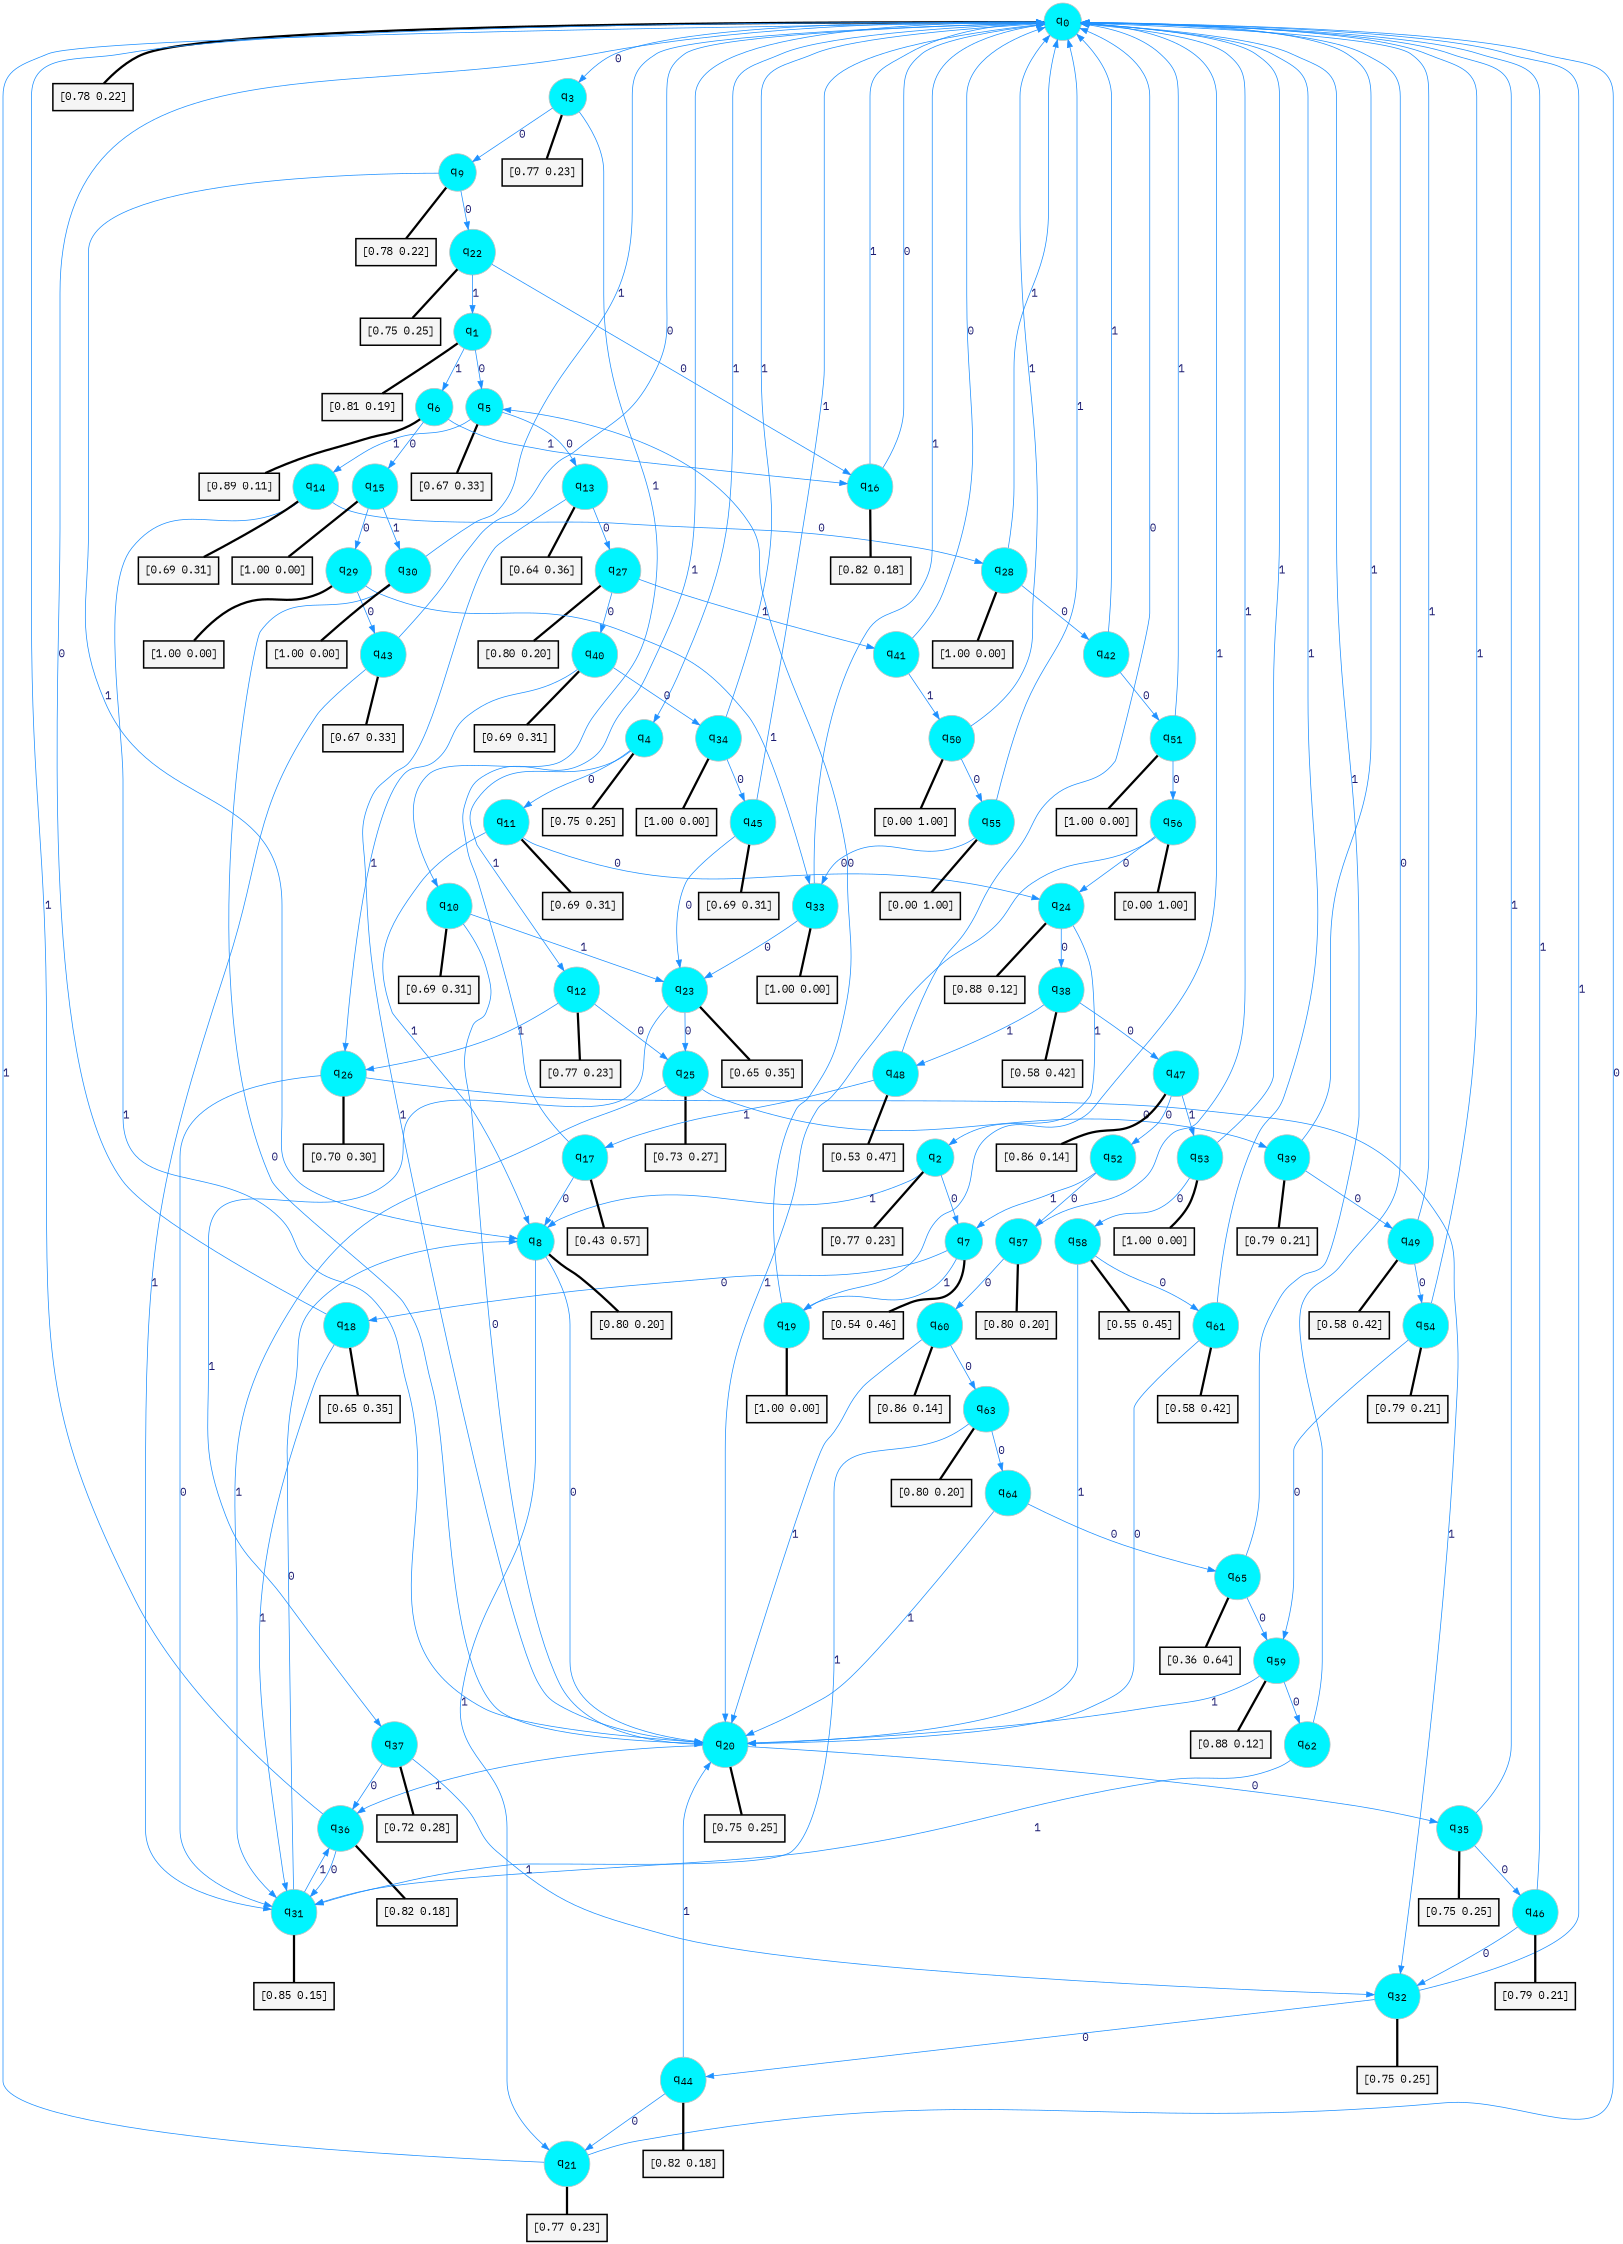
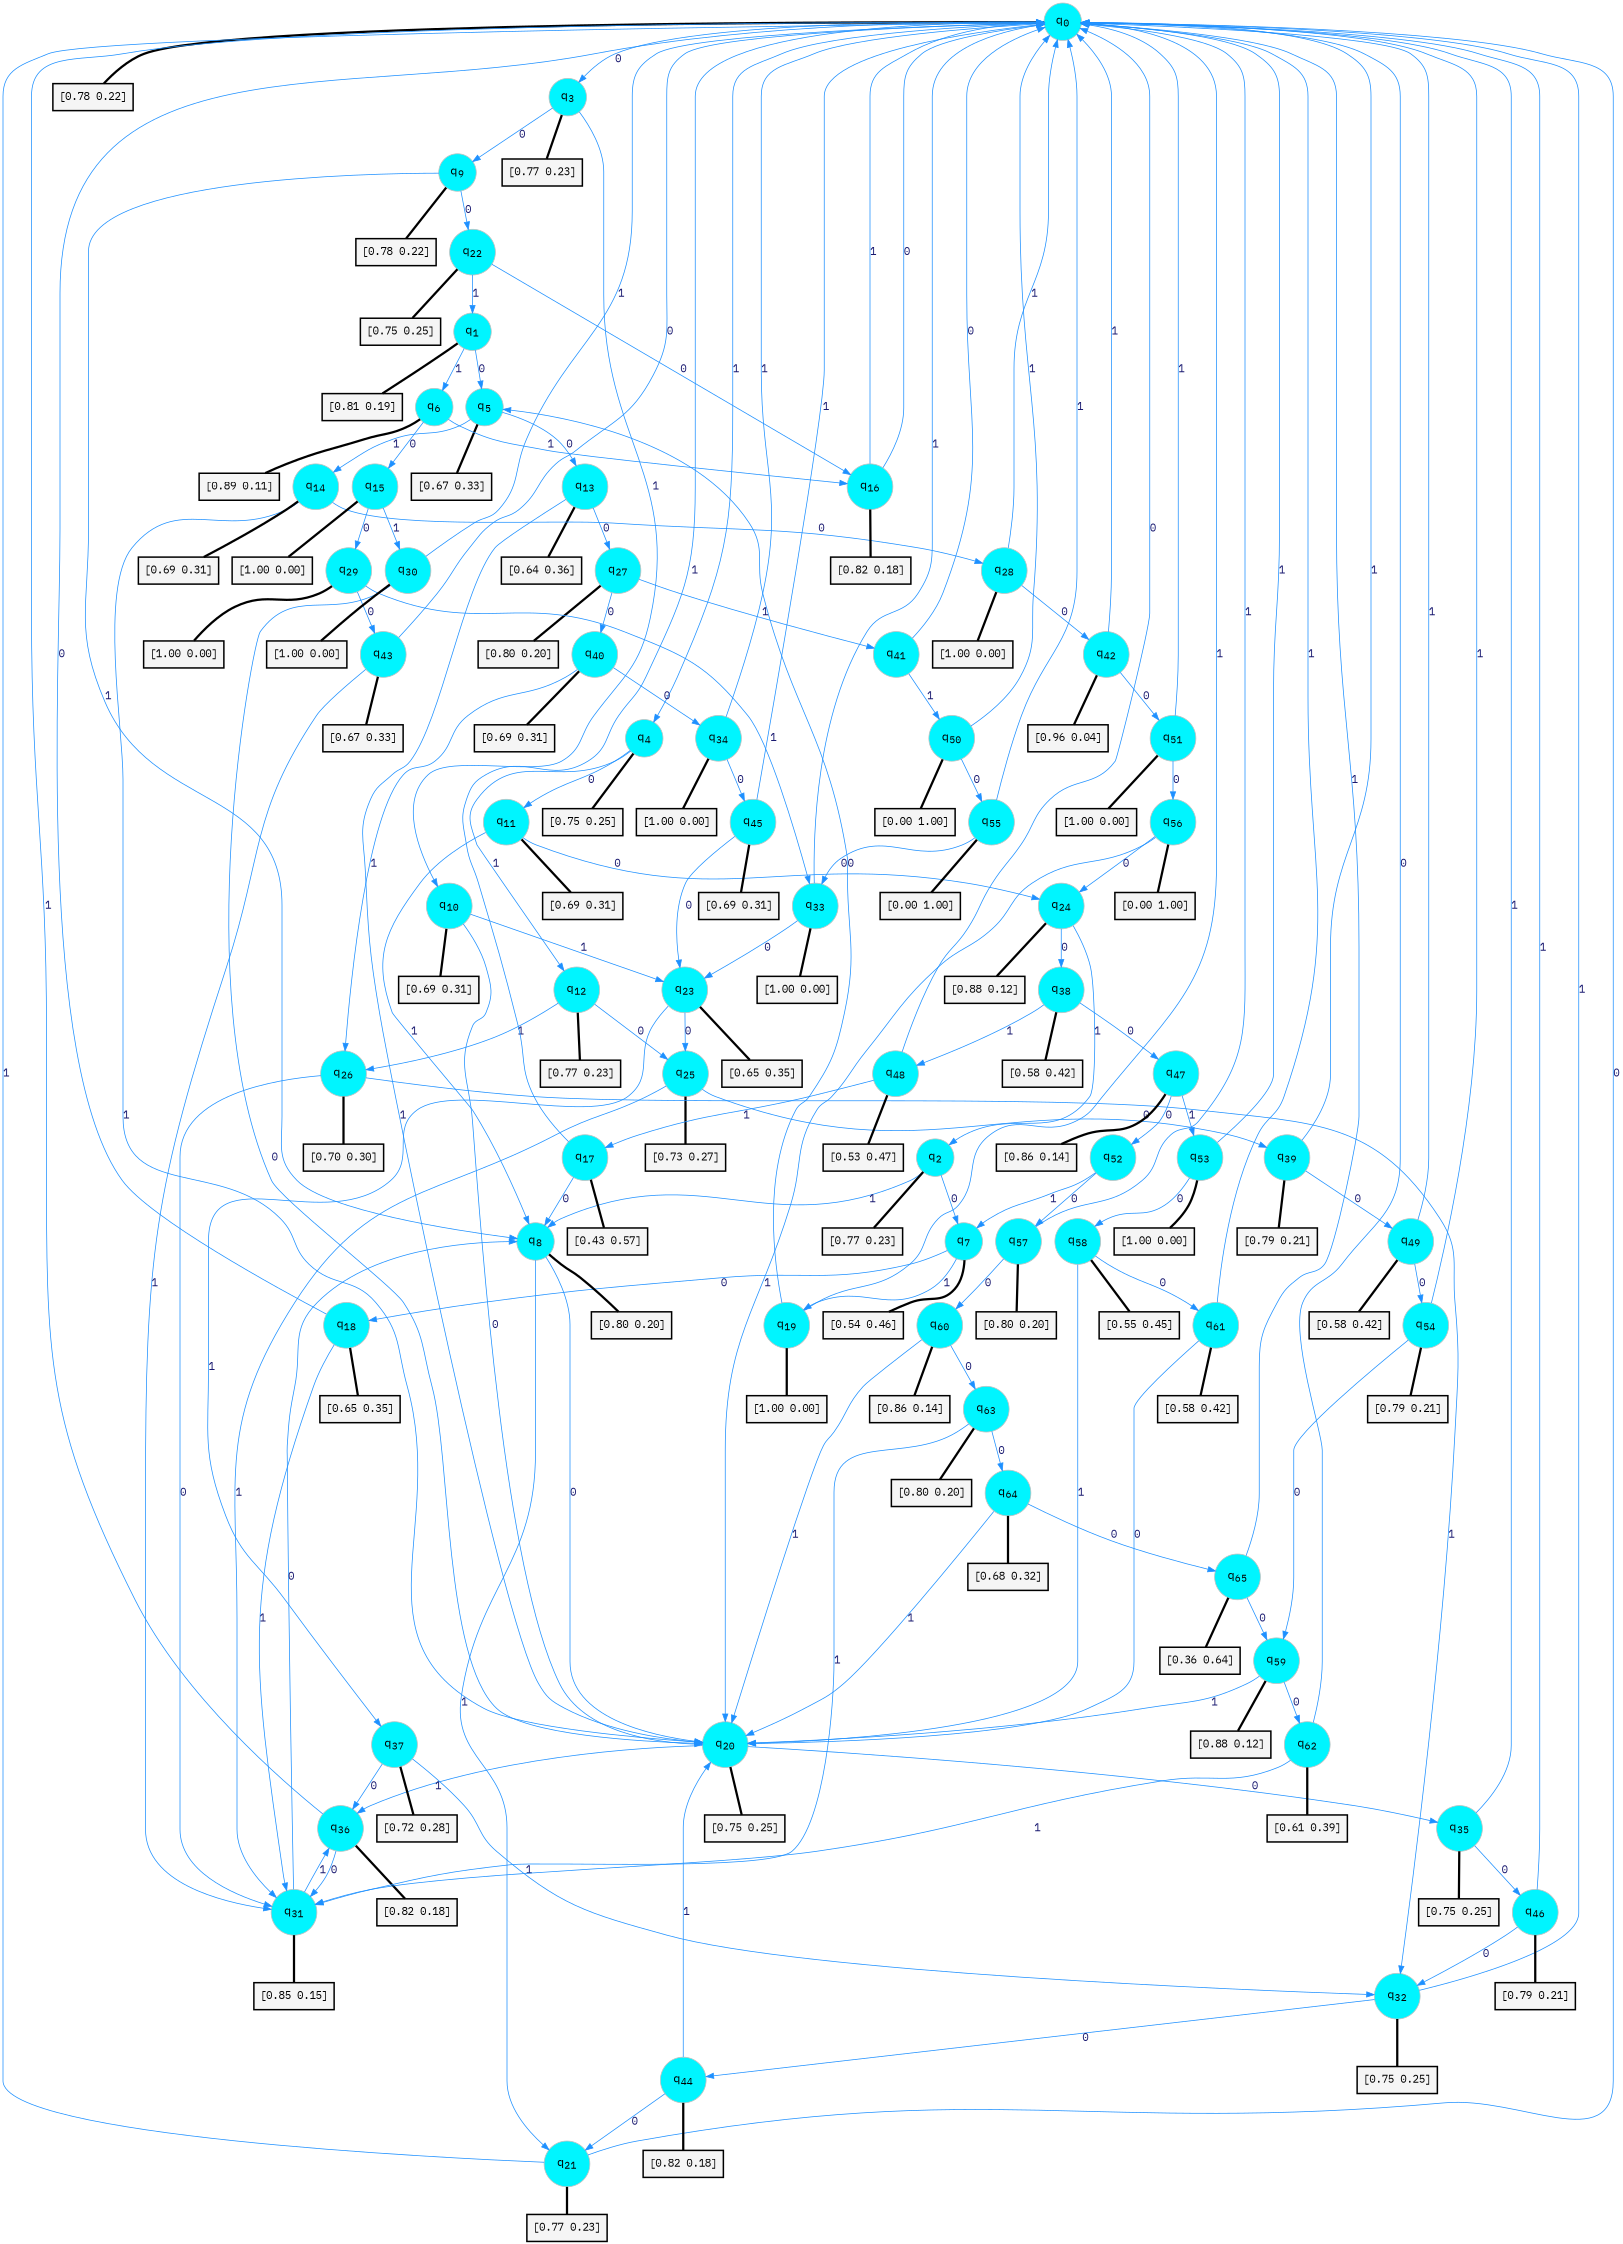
node "[0.96 0.04]": added
node "[0.68 0.32]": added
node "[0.61 0.39]": added
